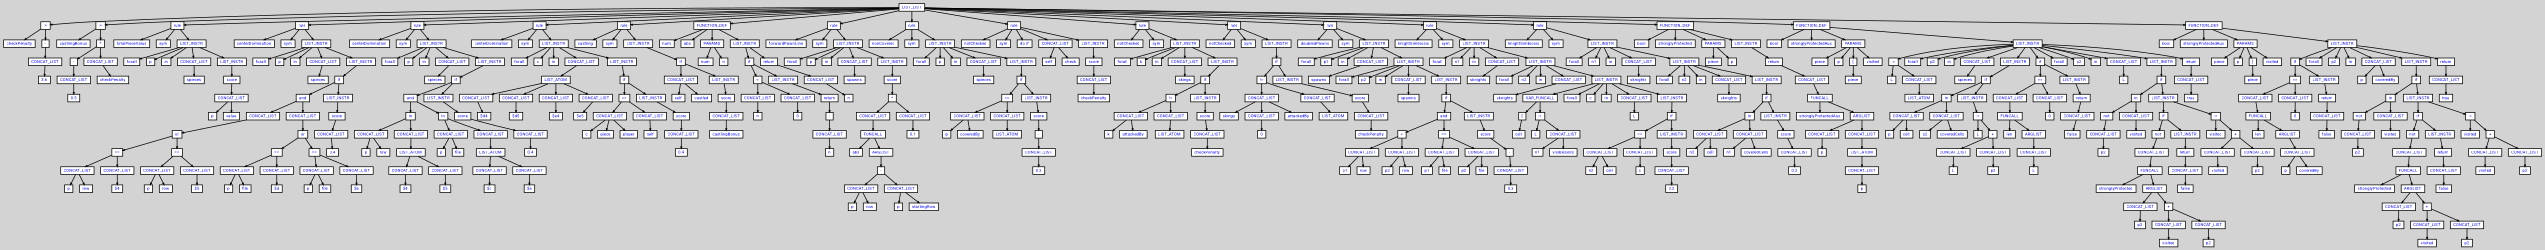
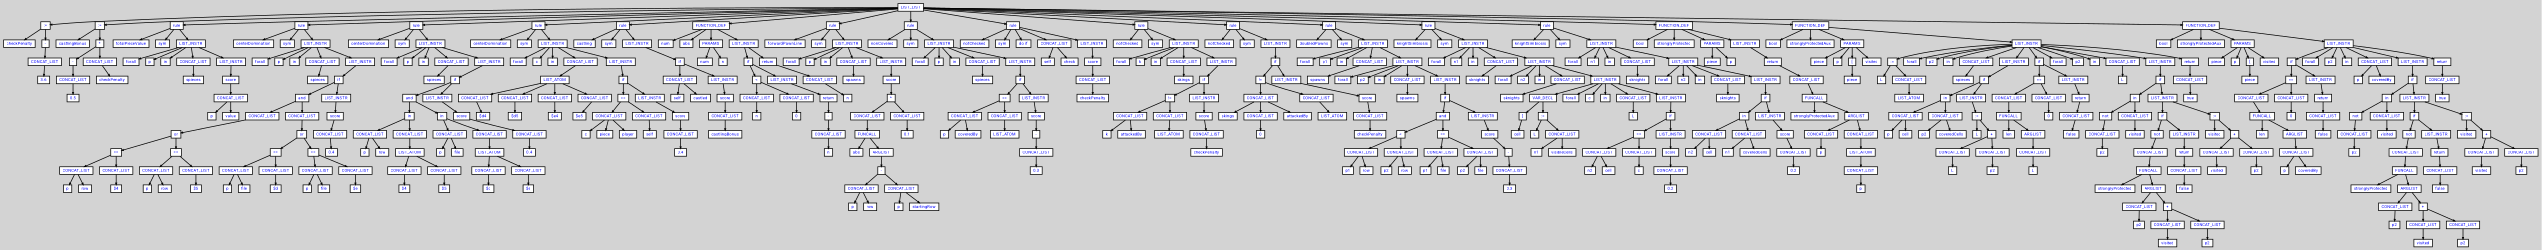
node "VAR_FUNCALL": label "VAR_FUNCALL" -> "VAR_DECL"
